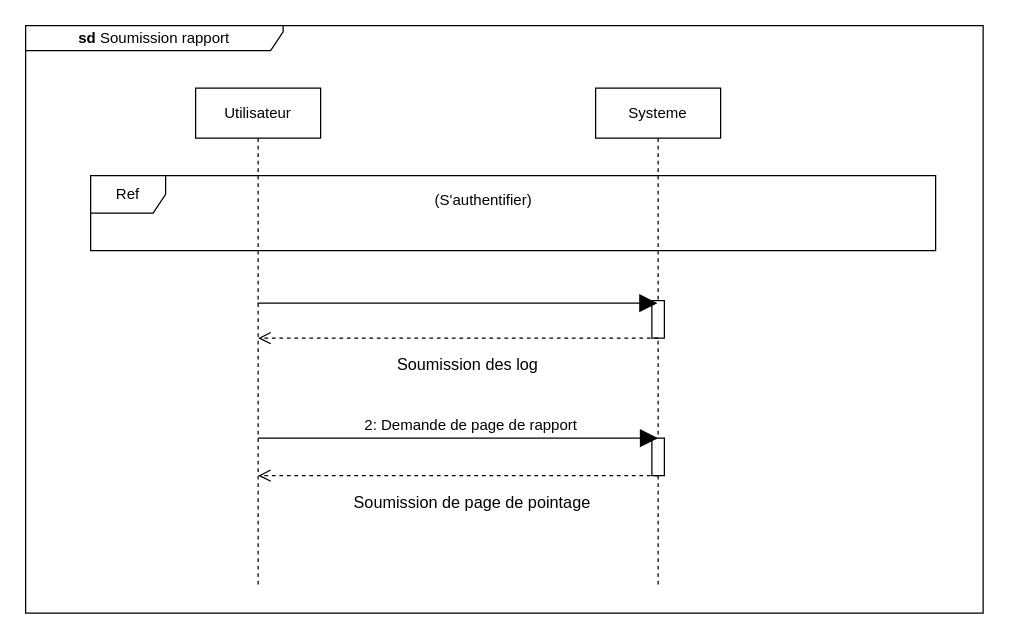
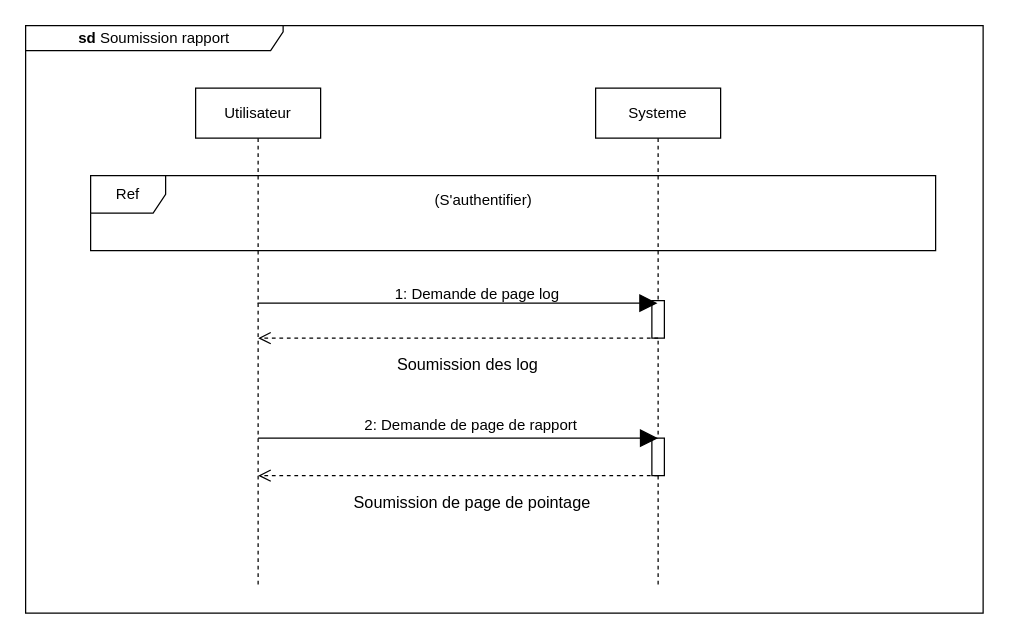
node "1: Demande de page log": added
